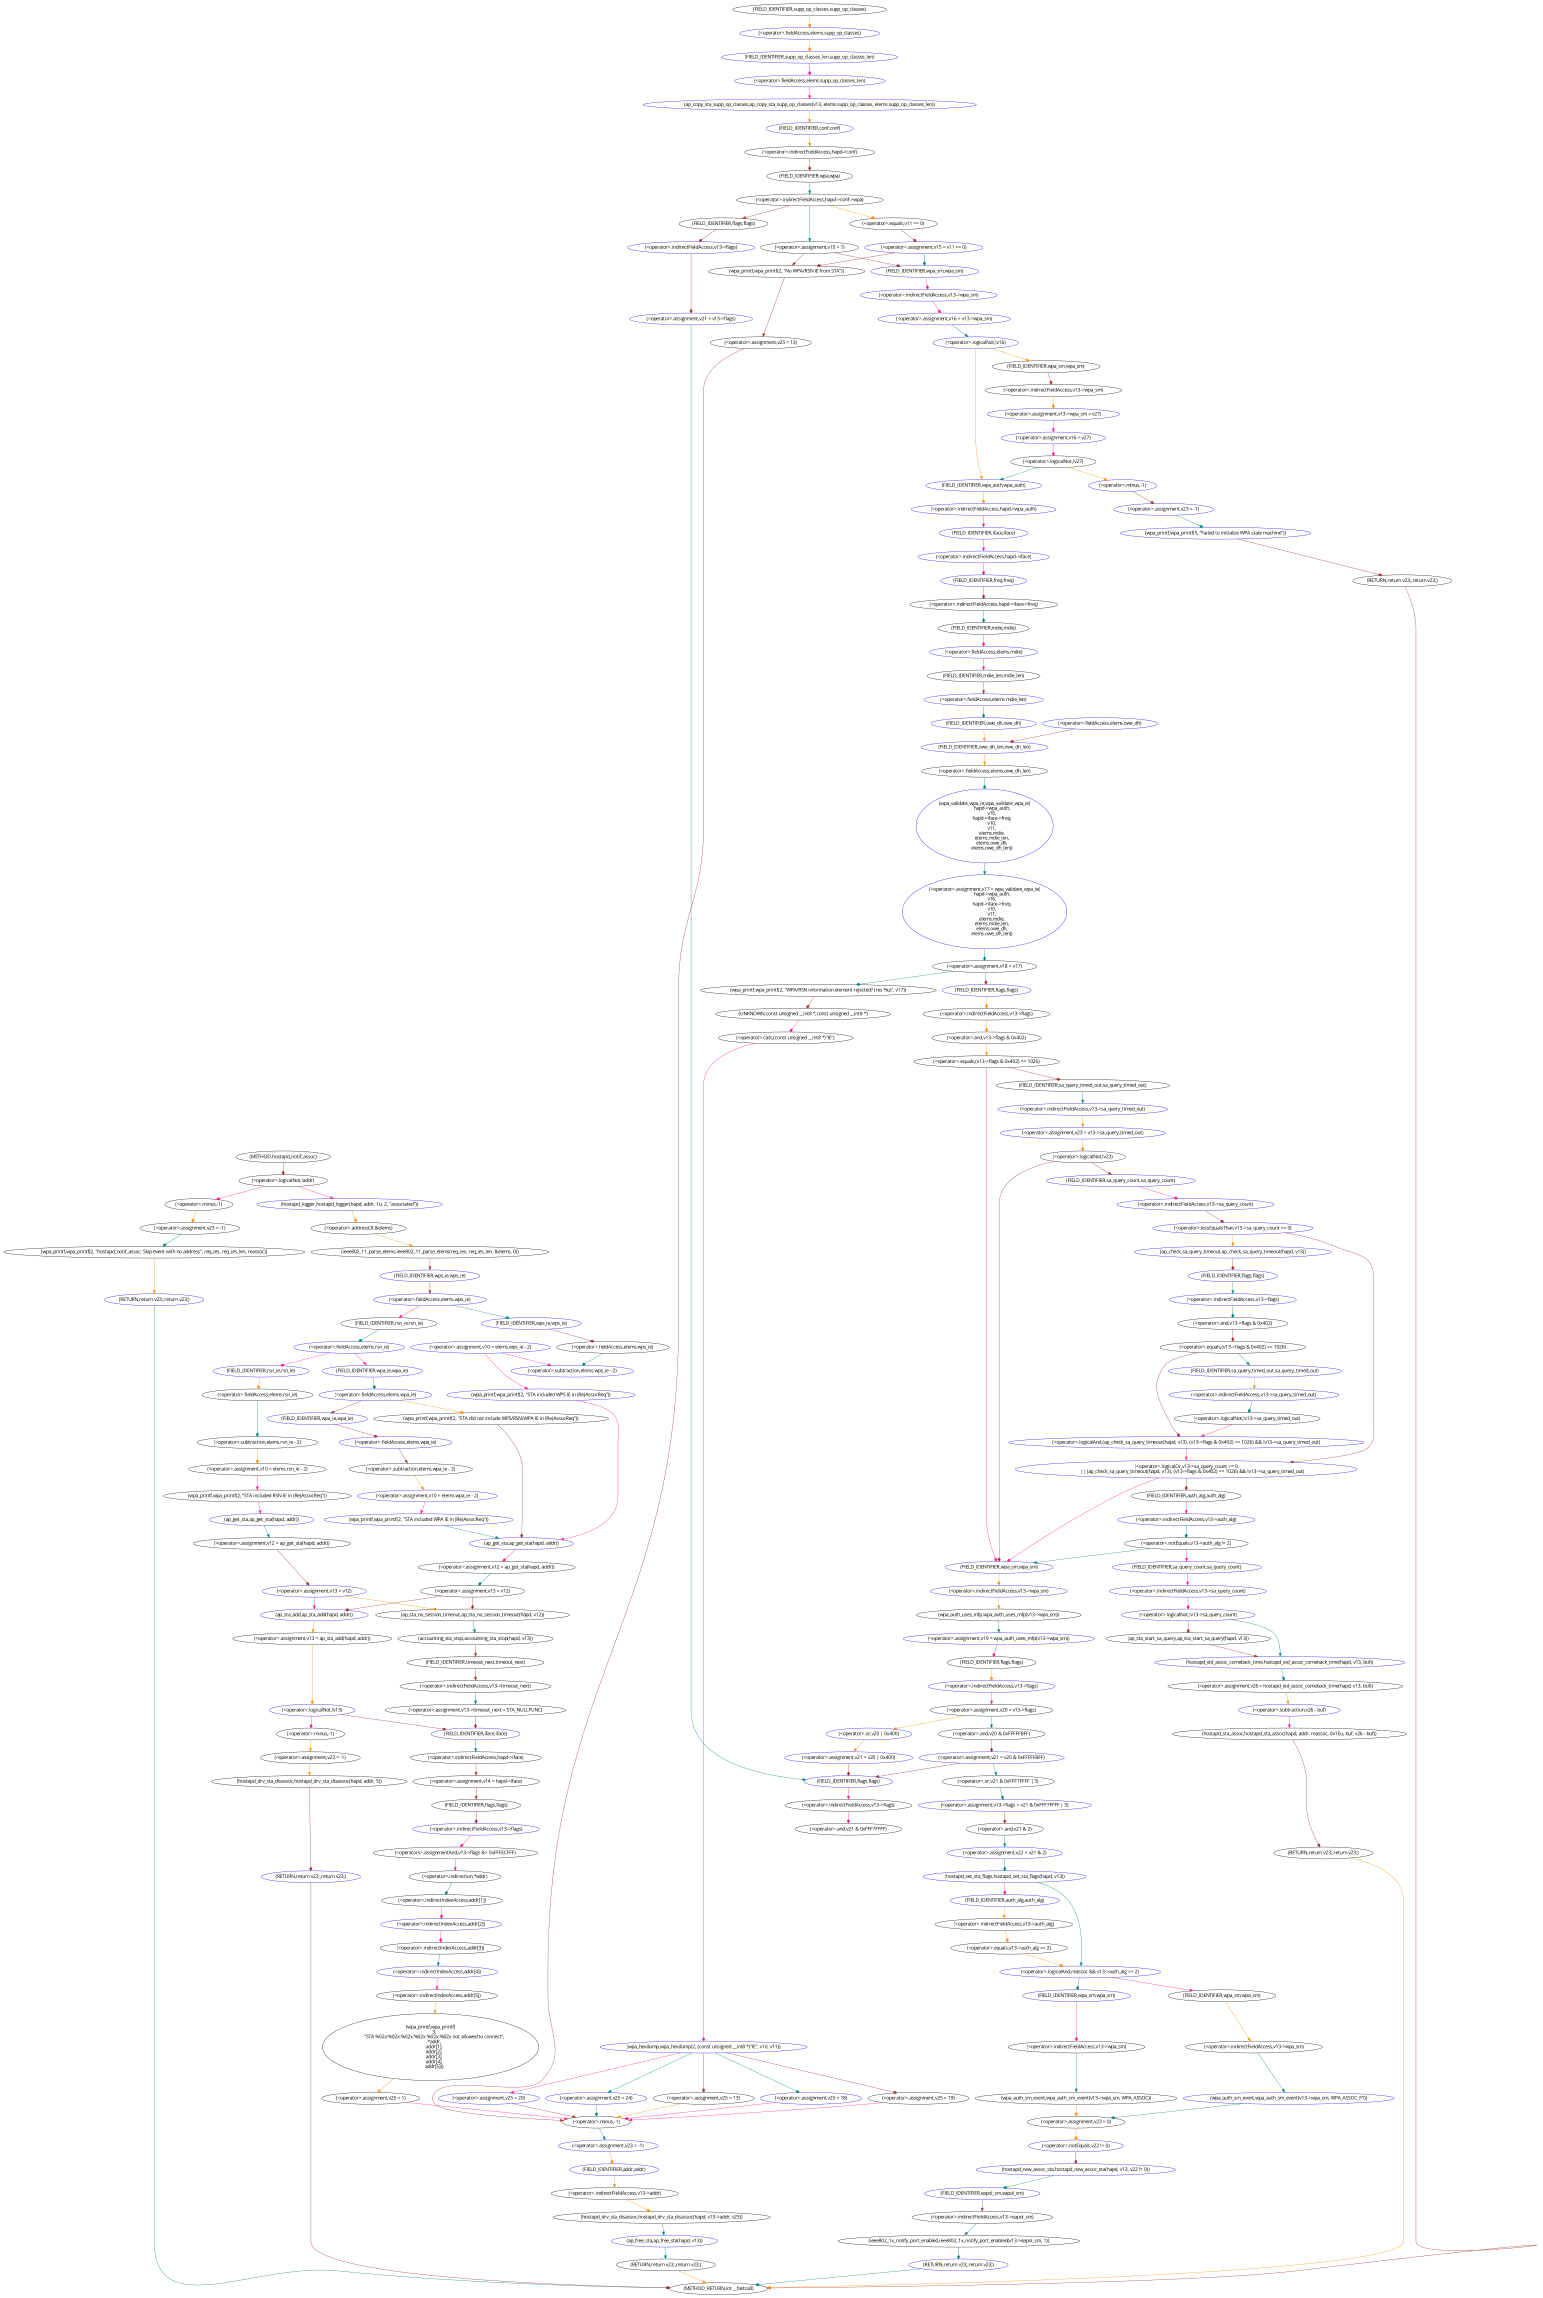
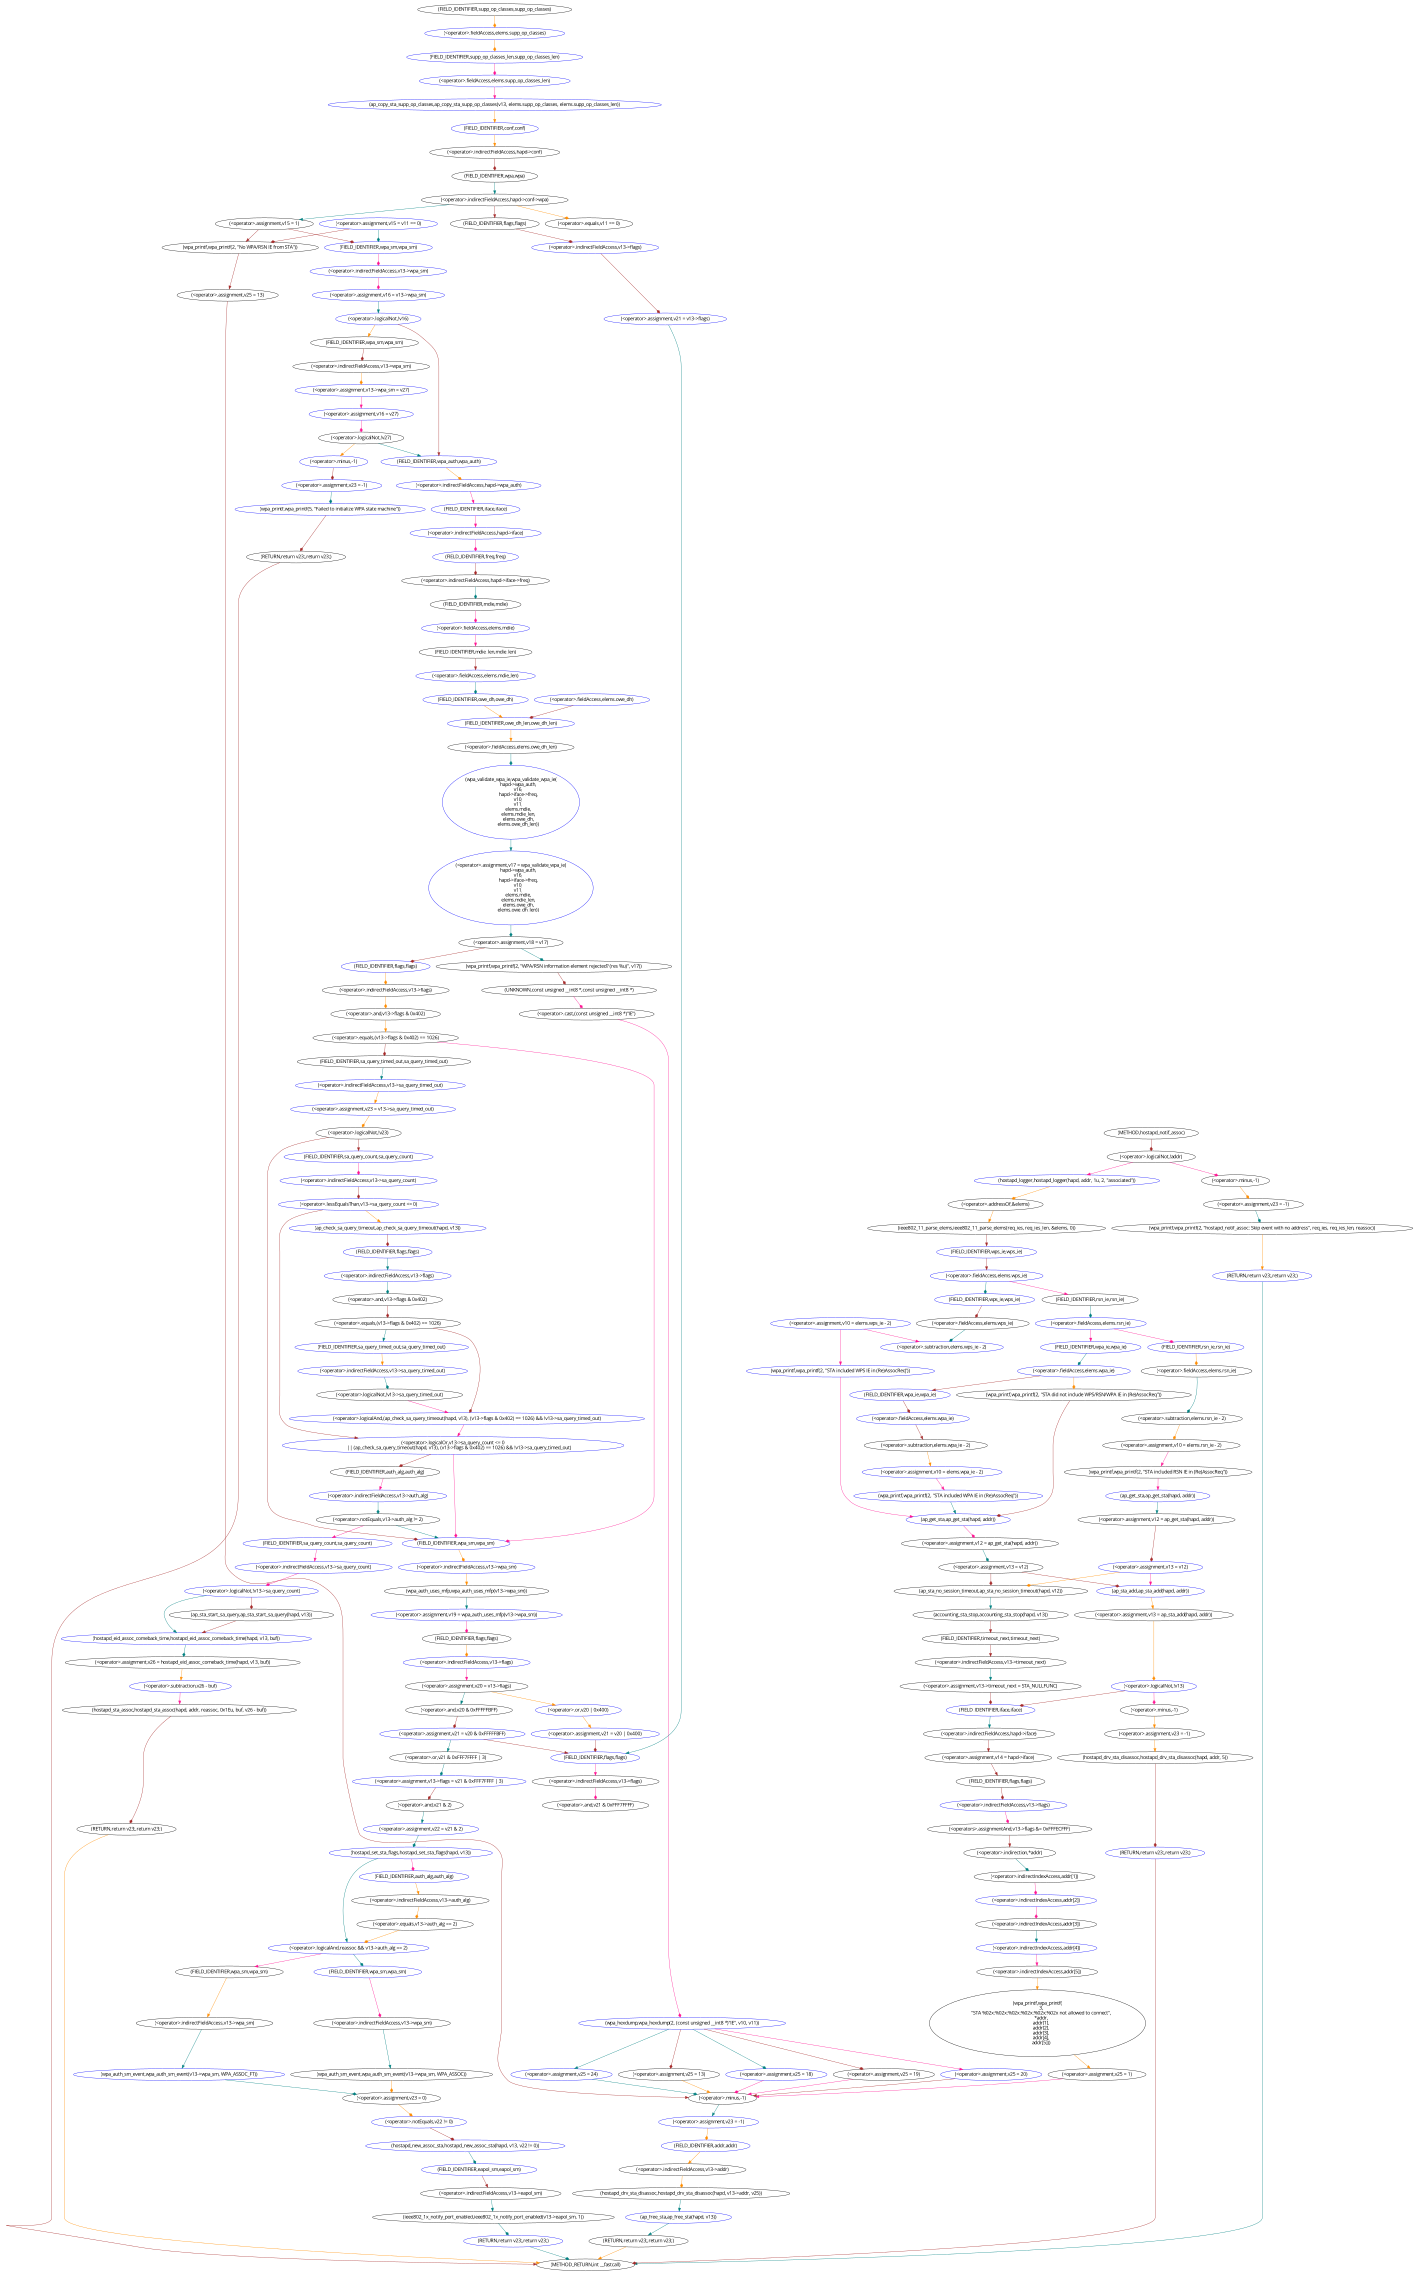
edge "(<operator>.equals,v11 == 0)" -> "(<operator>.assignment,v15 = v11 == 0)": removed
edge "(<operator>.logicalNot,!v16)" -> "(FIELD_IDENTIFIER,wpa_auth,wpa_auth)": color darkorange -> brown
edge "(<operators>.assignmentAnd,v13->flags &= 0xFFFECFFF)" -> "(<operator>.indirection,*addr)": color deeppink -> brown
